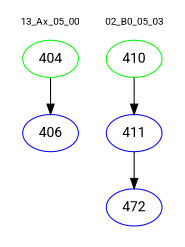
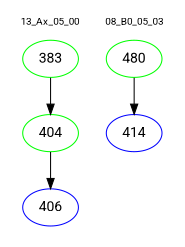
cluster "02_B0_05_03": label "02_B0_05_03" -> "08_B0_05_03"
node "383": added
node "410": label "410" -> "480"
node "411": label "411" -> "414"
node "472": removed
